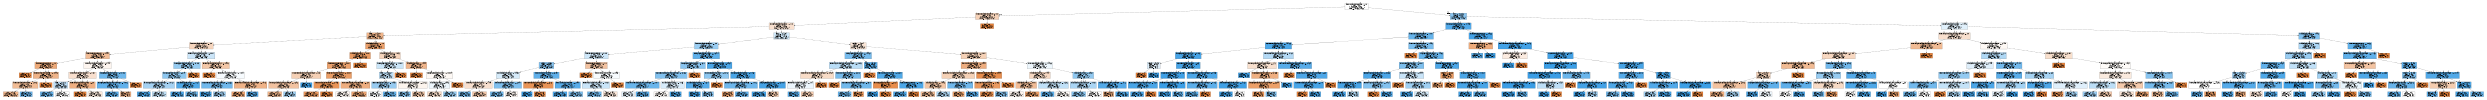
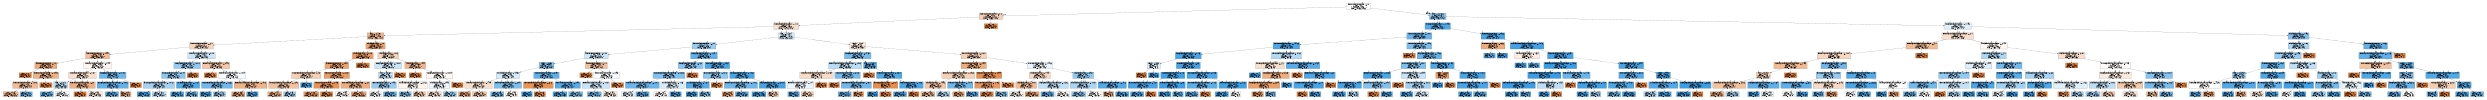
node "gini = 0.0 samples = 13 value = [13, 0]": fillcolor #e58139ff -> #399de5dc
node "gini = 0.0 samples = 2 value = [0, 2]": fillcolor #e58139bf -> #399de5ff
node "gini = 0.33 samples = 120 value = [25, 95]": fillcolor #399de5bc -> #e58139aa
node "gini = 0.342 samples = 383 value = [299, 84]": removed
